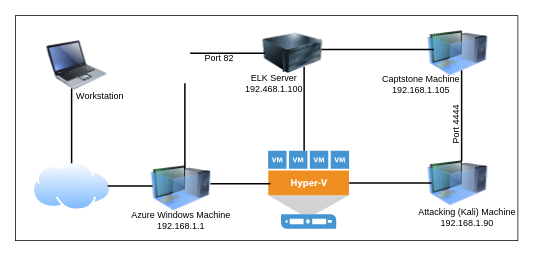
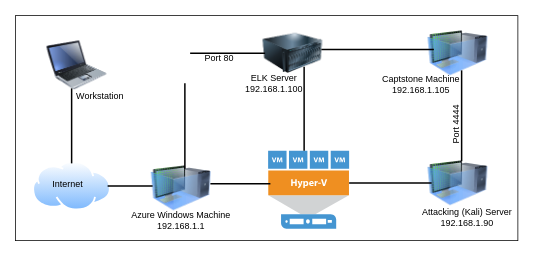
node "Port 82": label "Port 82" -> "Port 80"
node "ELK Server 192.468.1.100": label "ELK Server 192.468.1.100" -> "ELK Server 192.168.1.100"
node "Internet": added
node "Attacking (Kali) Machine 192.168.1.90": label "Attacking (Kali) Machine 192.168.1.90" -> "Attacking (Kali) Server 192.168.1.90"
